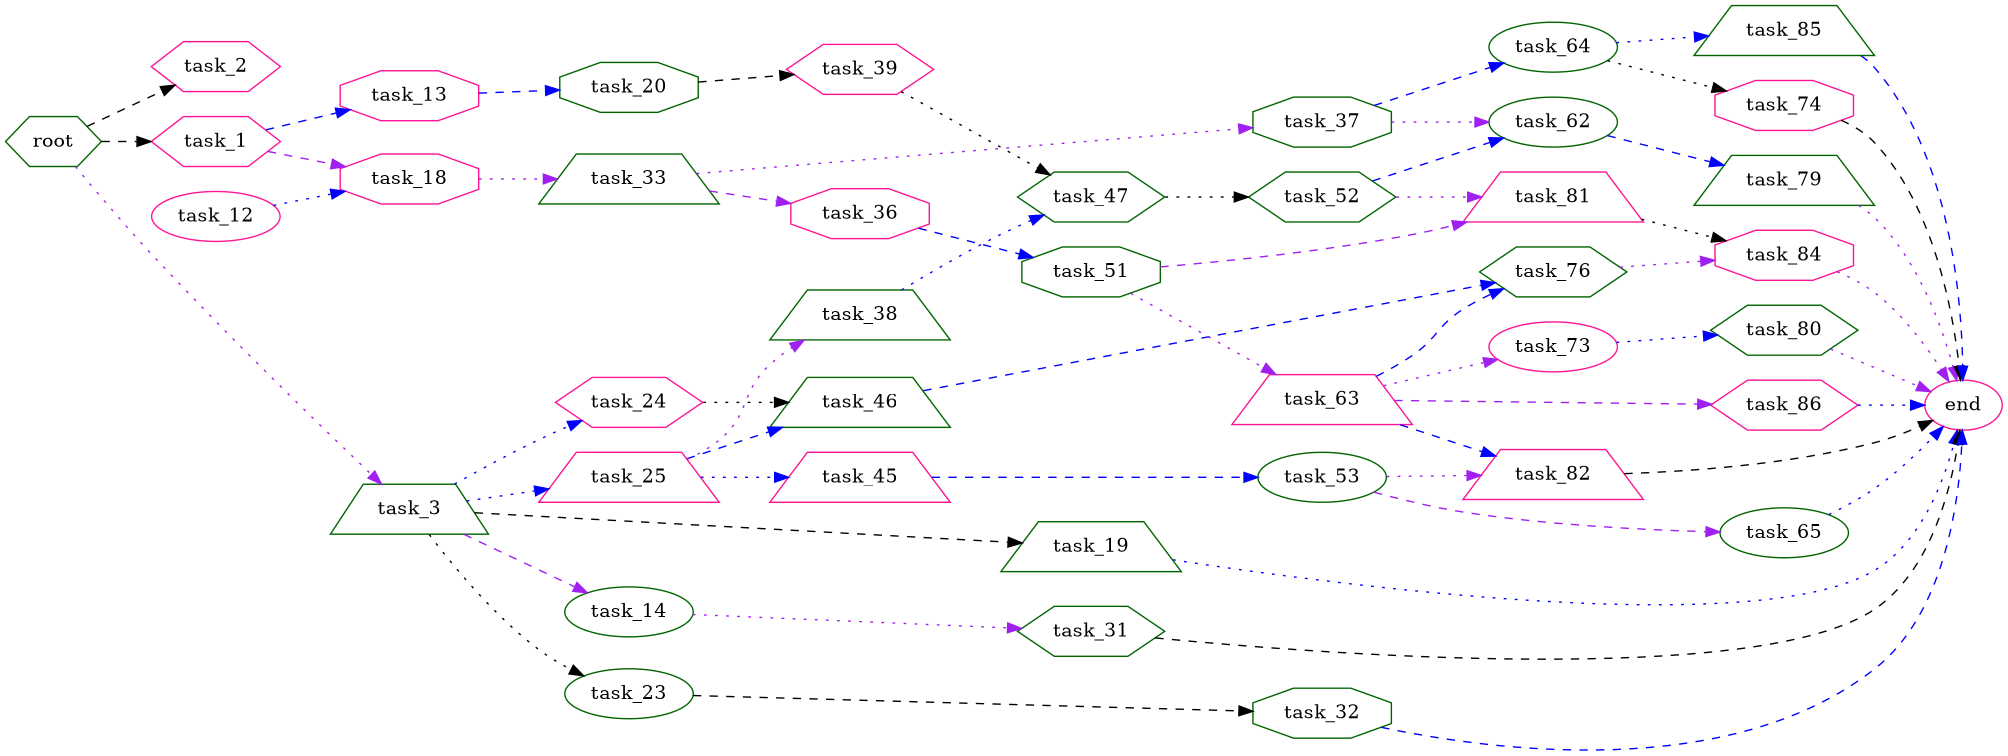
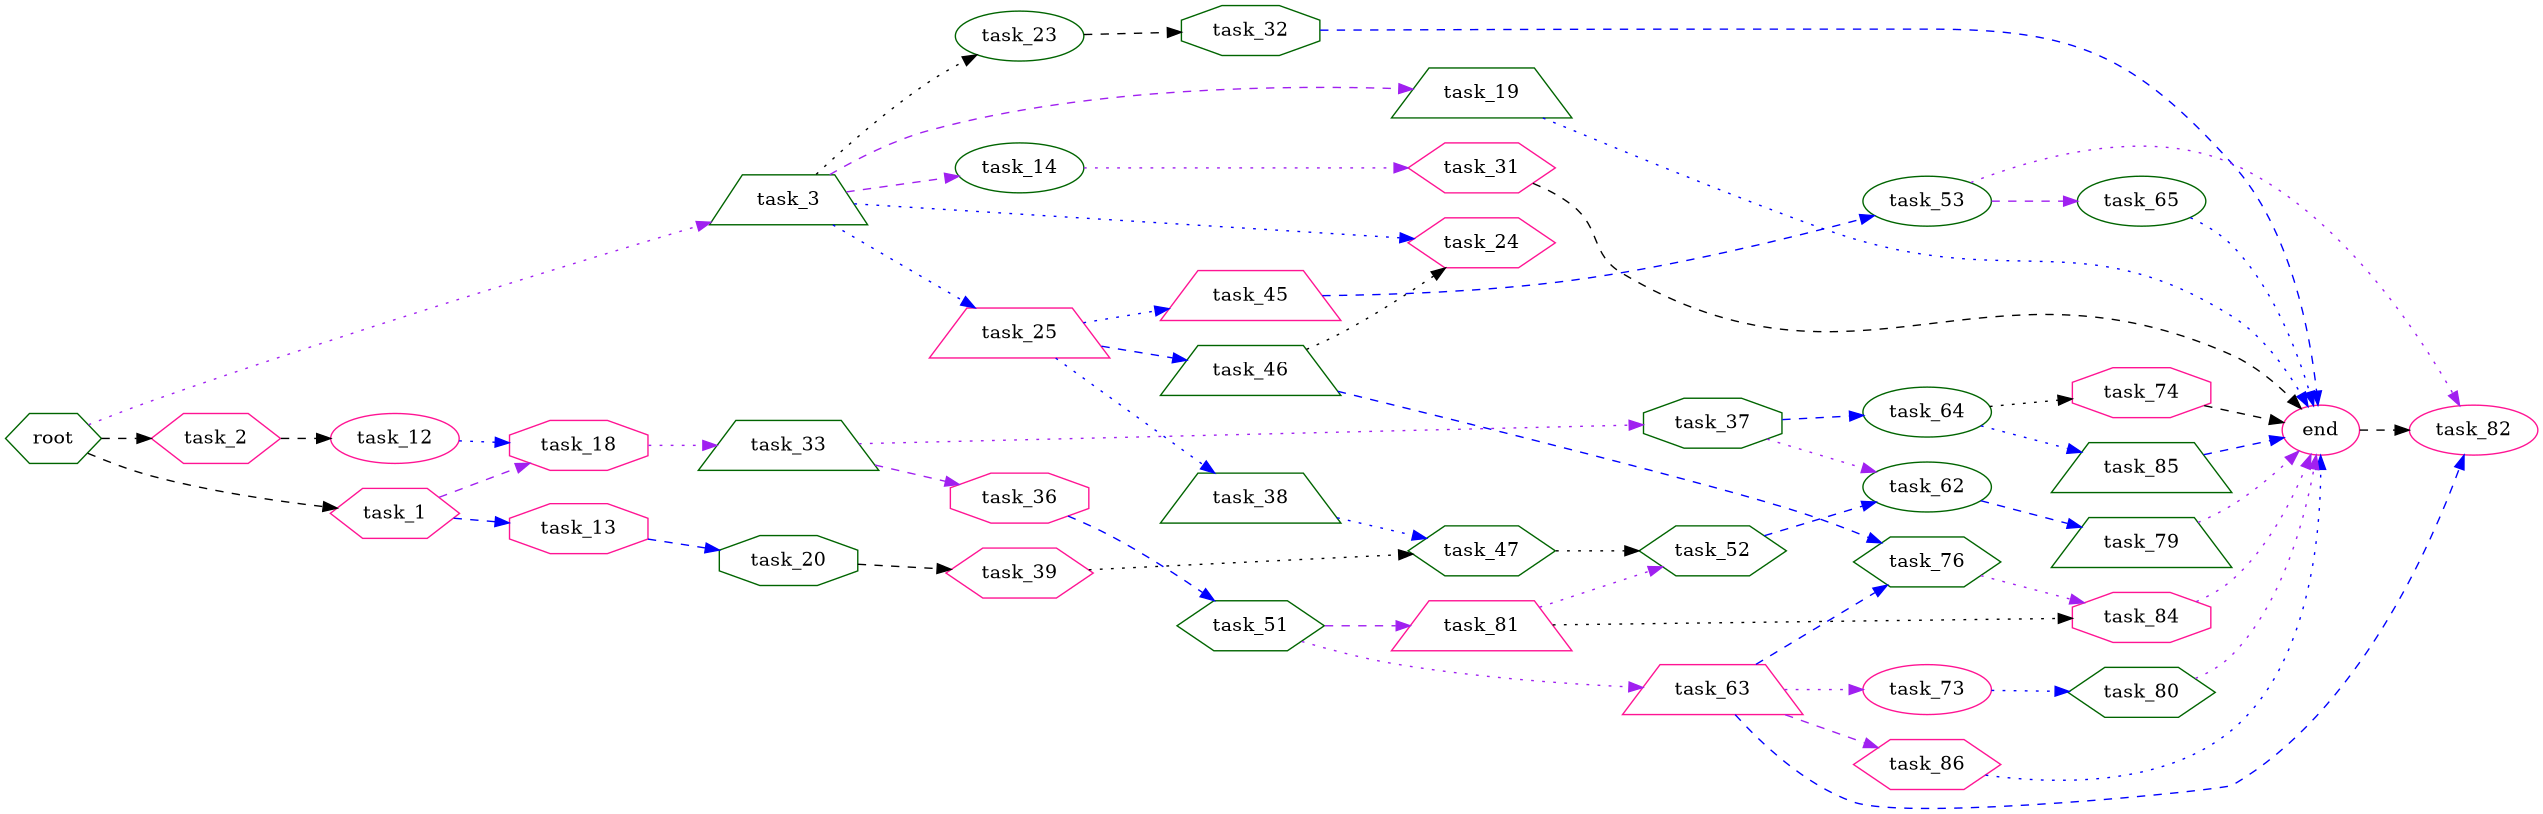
edge "task_52" -> "task_81": reversed
node "task_51": shape octagon -> hexagon
edge "task_24" -> "task_46": reversed
edge "task_25" -> "task_38": color purple -> blue
edge "task_2" -> "task_12": added
edge "task_82" -> "end": reversed
node "task_82": shape trapezium -> ellipse
edge "task_3" -> "task_19": color black -> purple
node "task_31": color darkgreen -> deeppink
